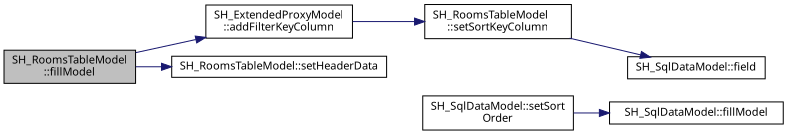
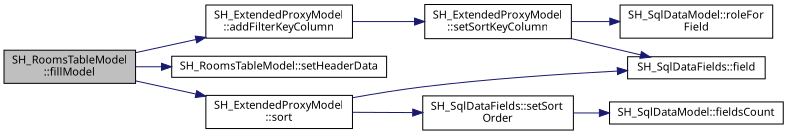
node "SH_RoomsTableModel ::setSortKeyColumn": label "SH_RoomsTableModel ::setSortKeyColumn" -> "SH_ExtendedProxyModel ::setSortKeyColumn"
node "SH_SqlDataModel::roleFor Field": added
node "SH_SqlDataModel::field": label "SH_SqlDataModel::field" -> "SH_SqlDataFields::field"
node "SH_ExtendedProxyModel ::sort": added
node "SH_SqlDataModel::setSort Order": label "SH_SqlDataModel::setSort Order" -> "SH_SqlDataFields::setSort Order"
node "SH_SqlDataModel::fillModel": label "SH_SqlDataModel::fillModel" -> "SH_SqlDataModel::fieldsCount"
